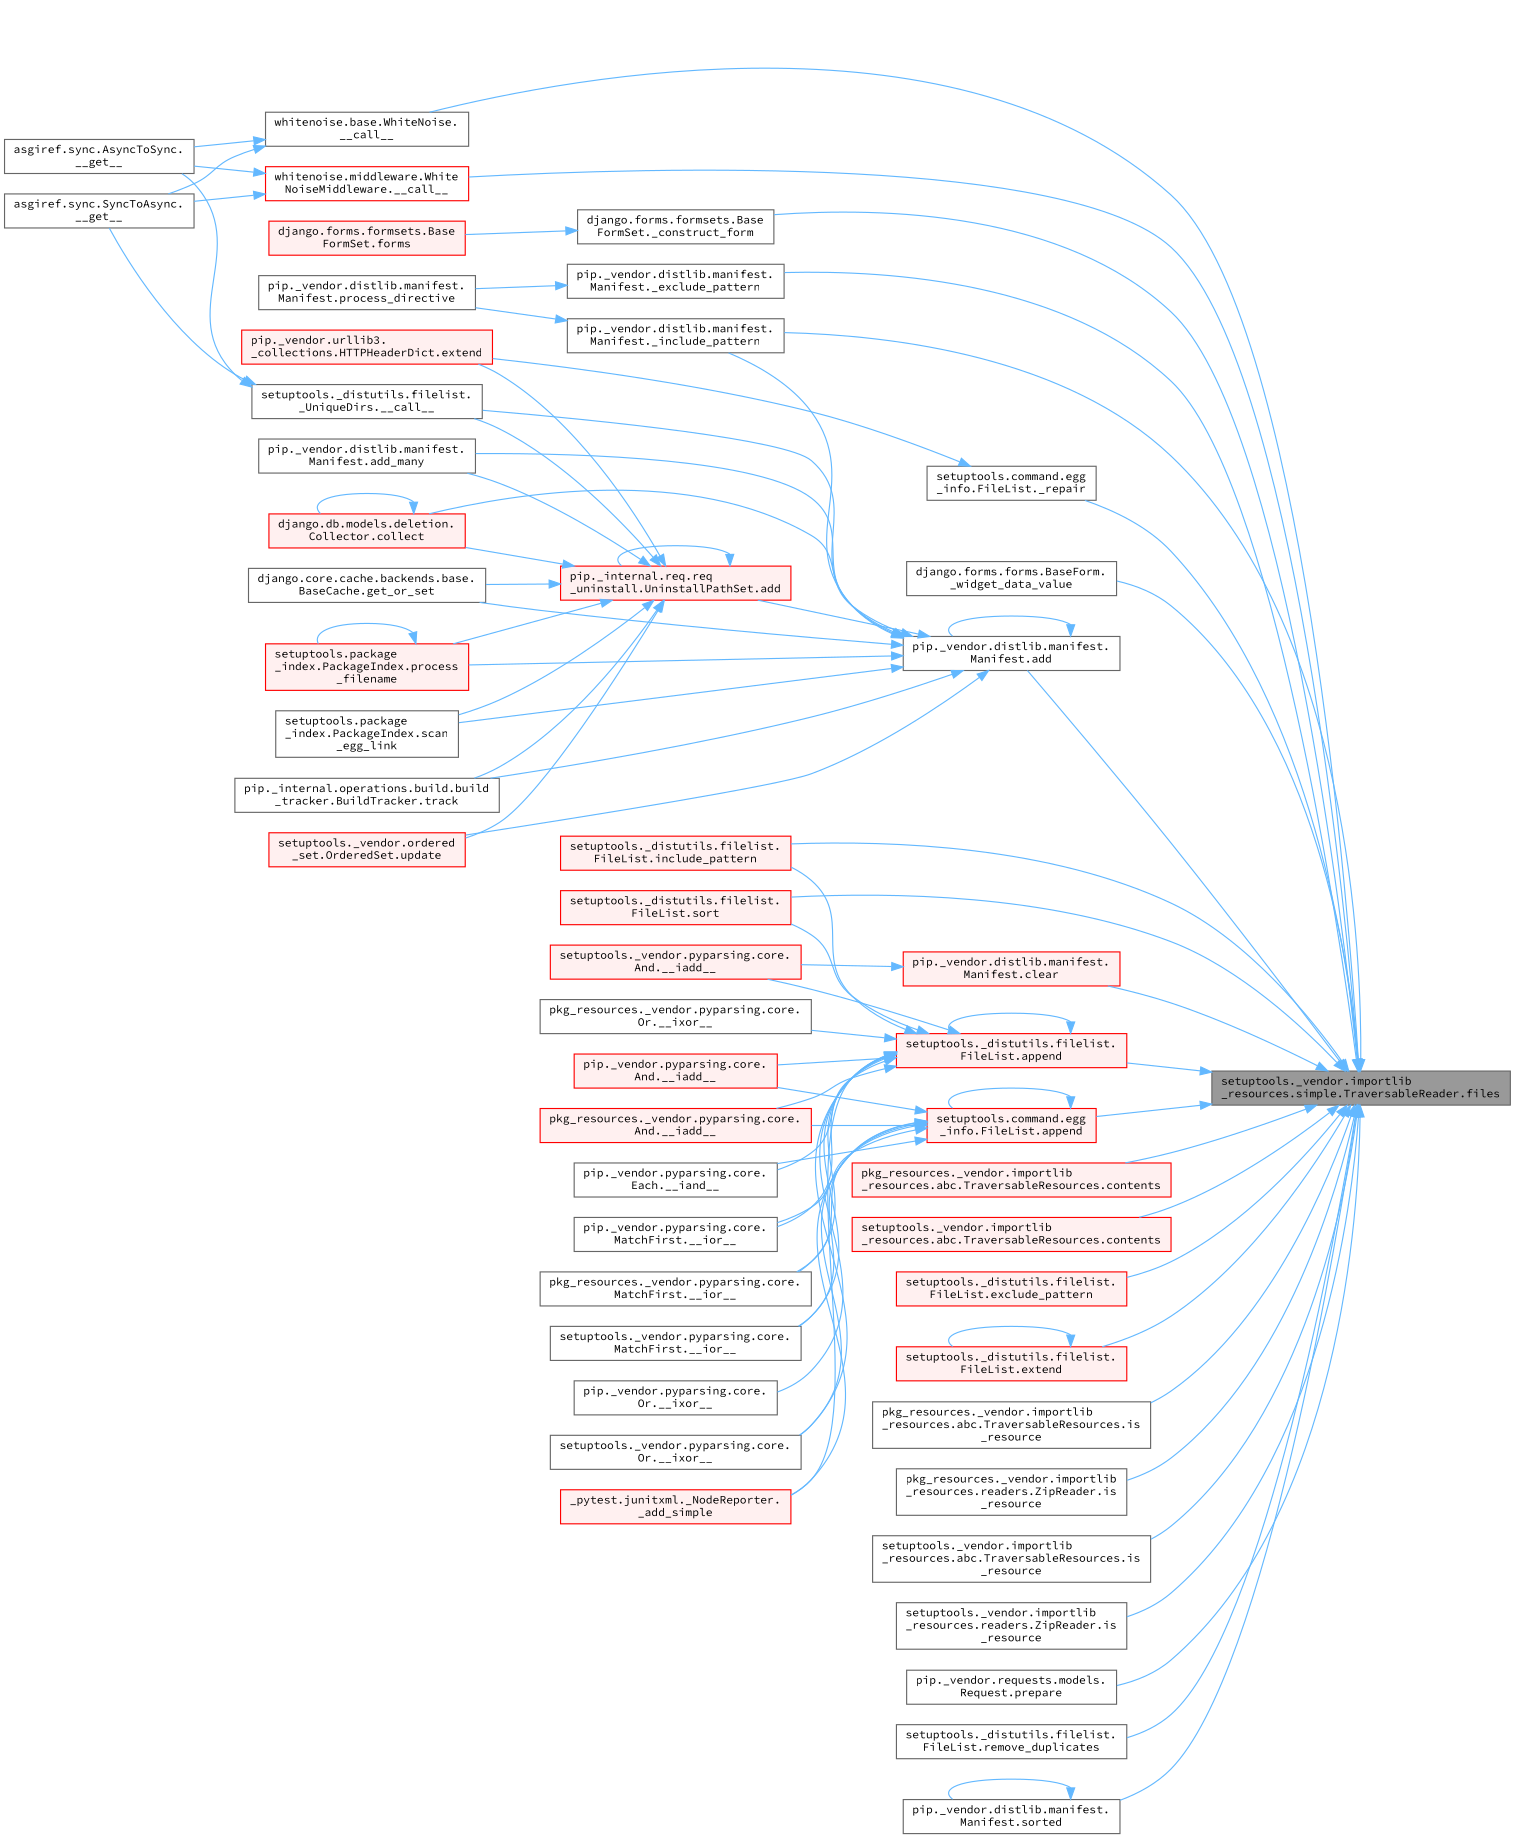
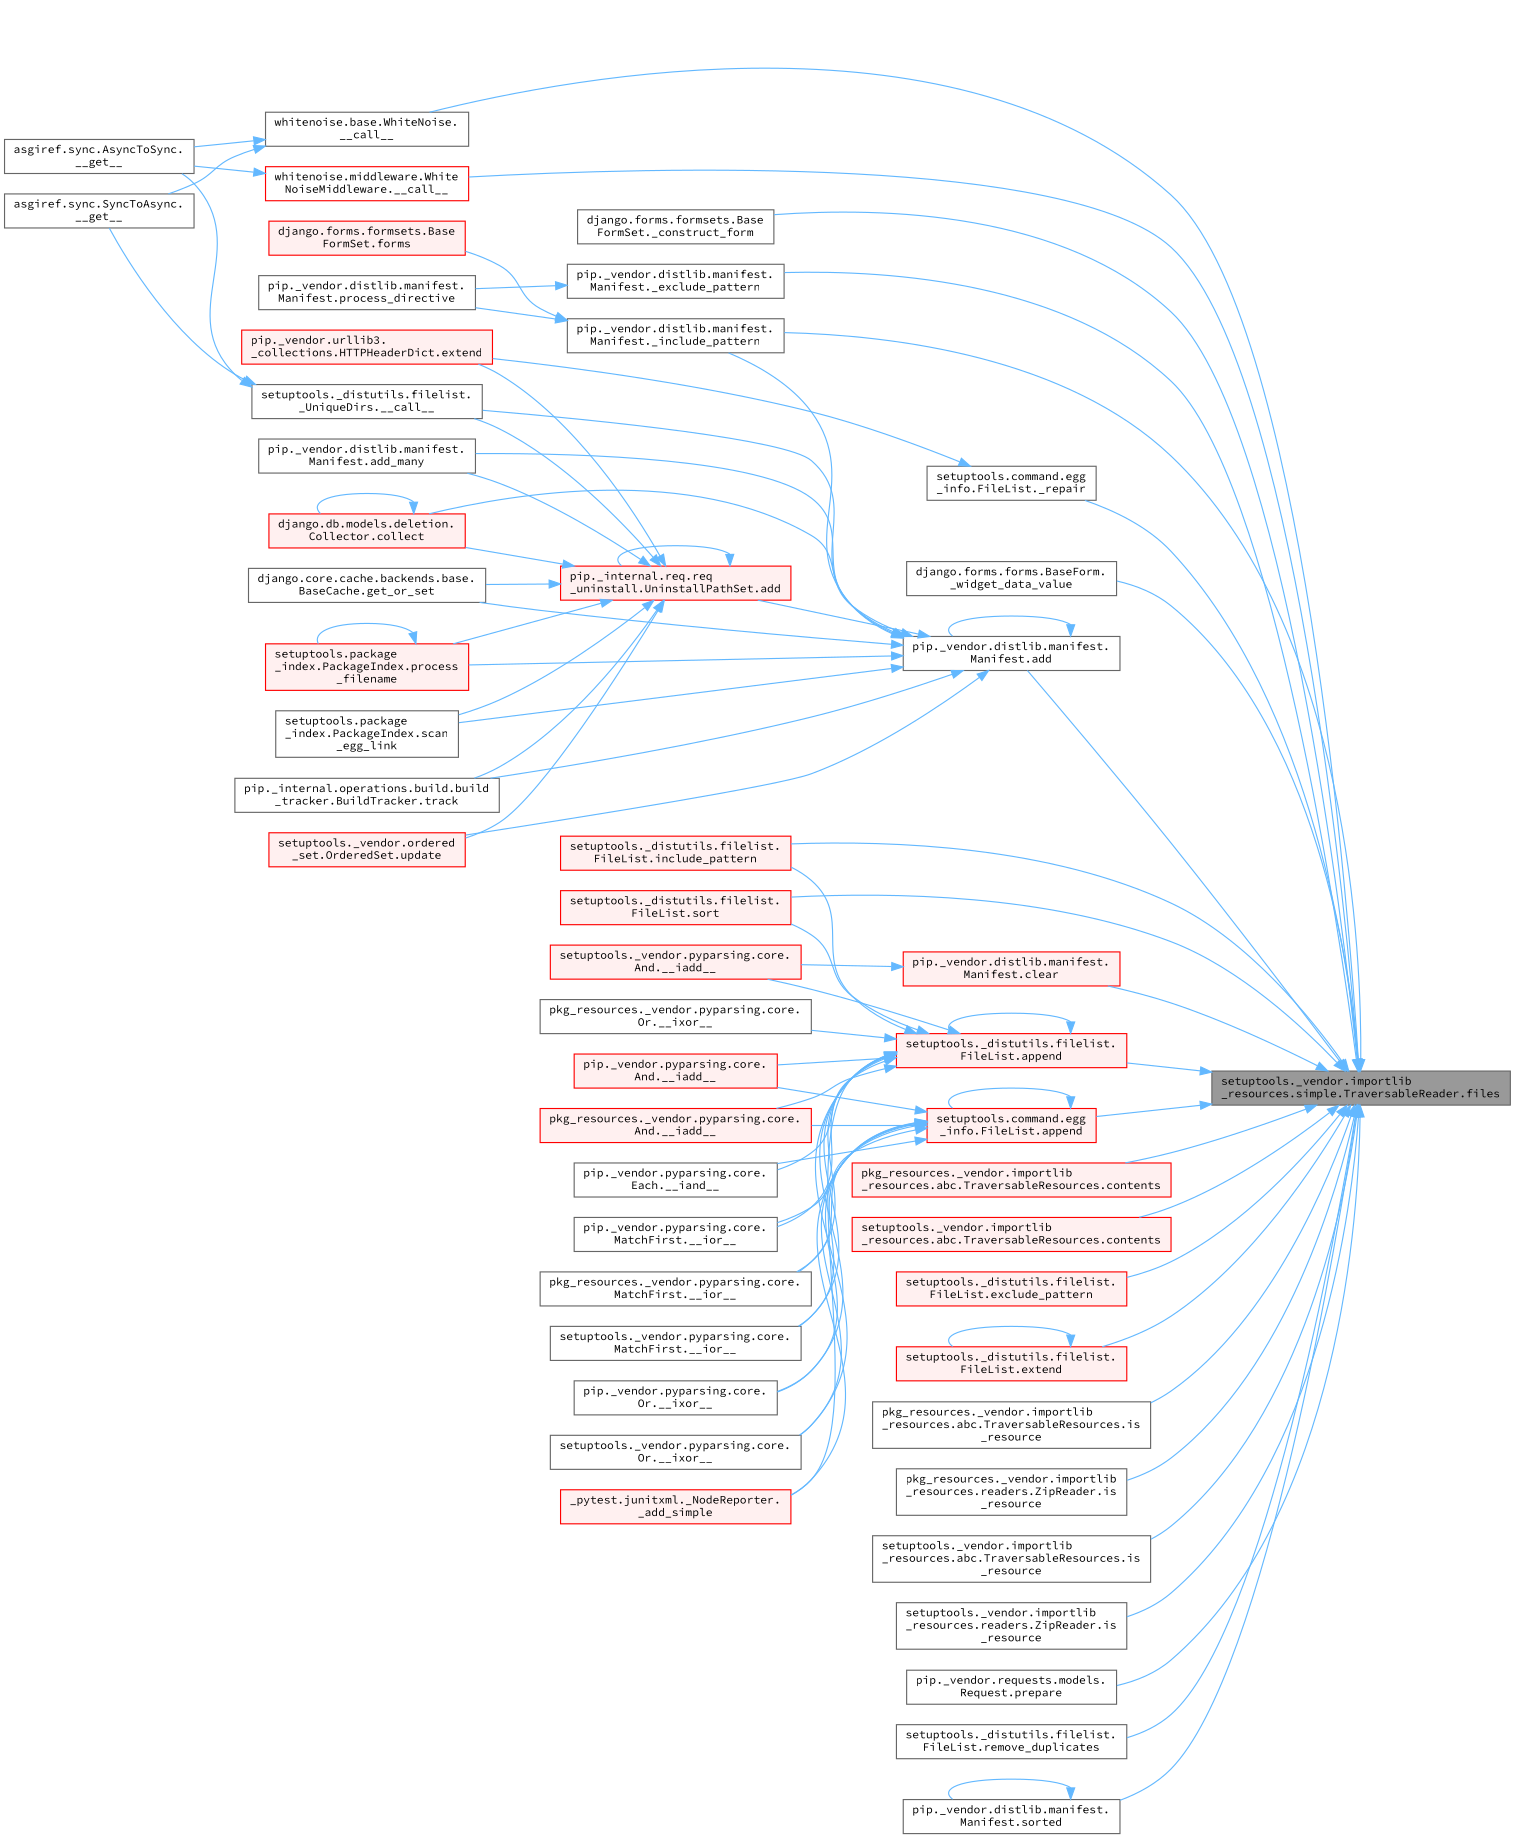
edge "asgiref.sync.SyncToAsync. __get__" -> "whitenoise.middleware.White NoiseMiddleware.__call__": removed
edge "django.forms.formsets.Base FormSet.forms" -> "django.forms.formsets.Base FormSet._construct_form": now "django.forms.formsets.Base FormSet.forms" -> "pip._vendor.distlib.manifest. Manifest._include_pattern"
edge "pip._vendor.pyparsing.core. Or.__ixor__" -> "setuptools.command.egg _info.FileList.append": added
